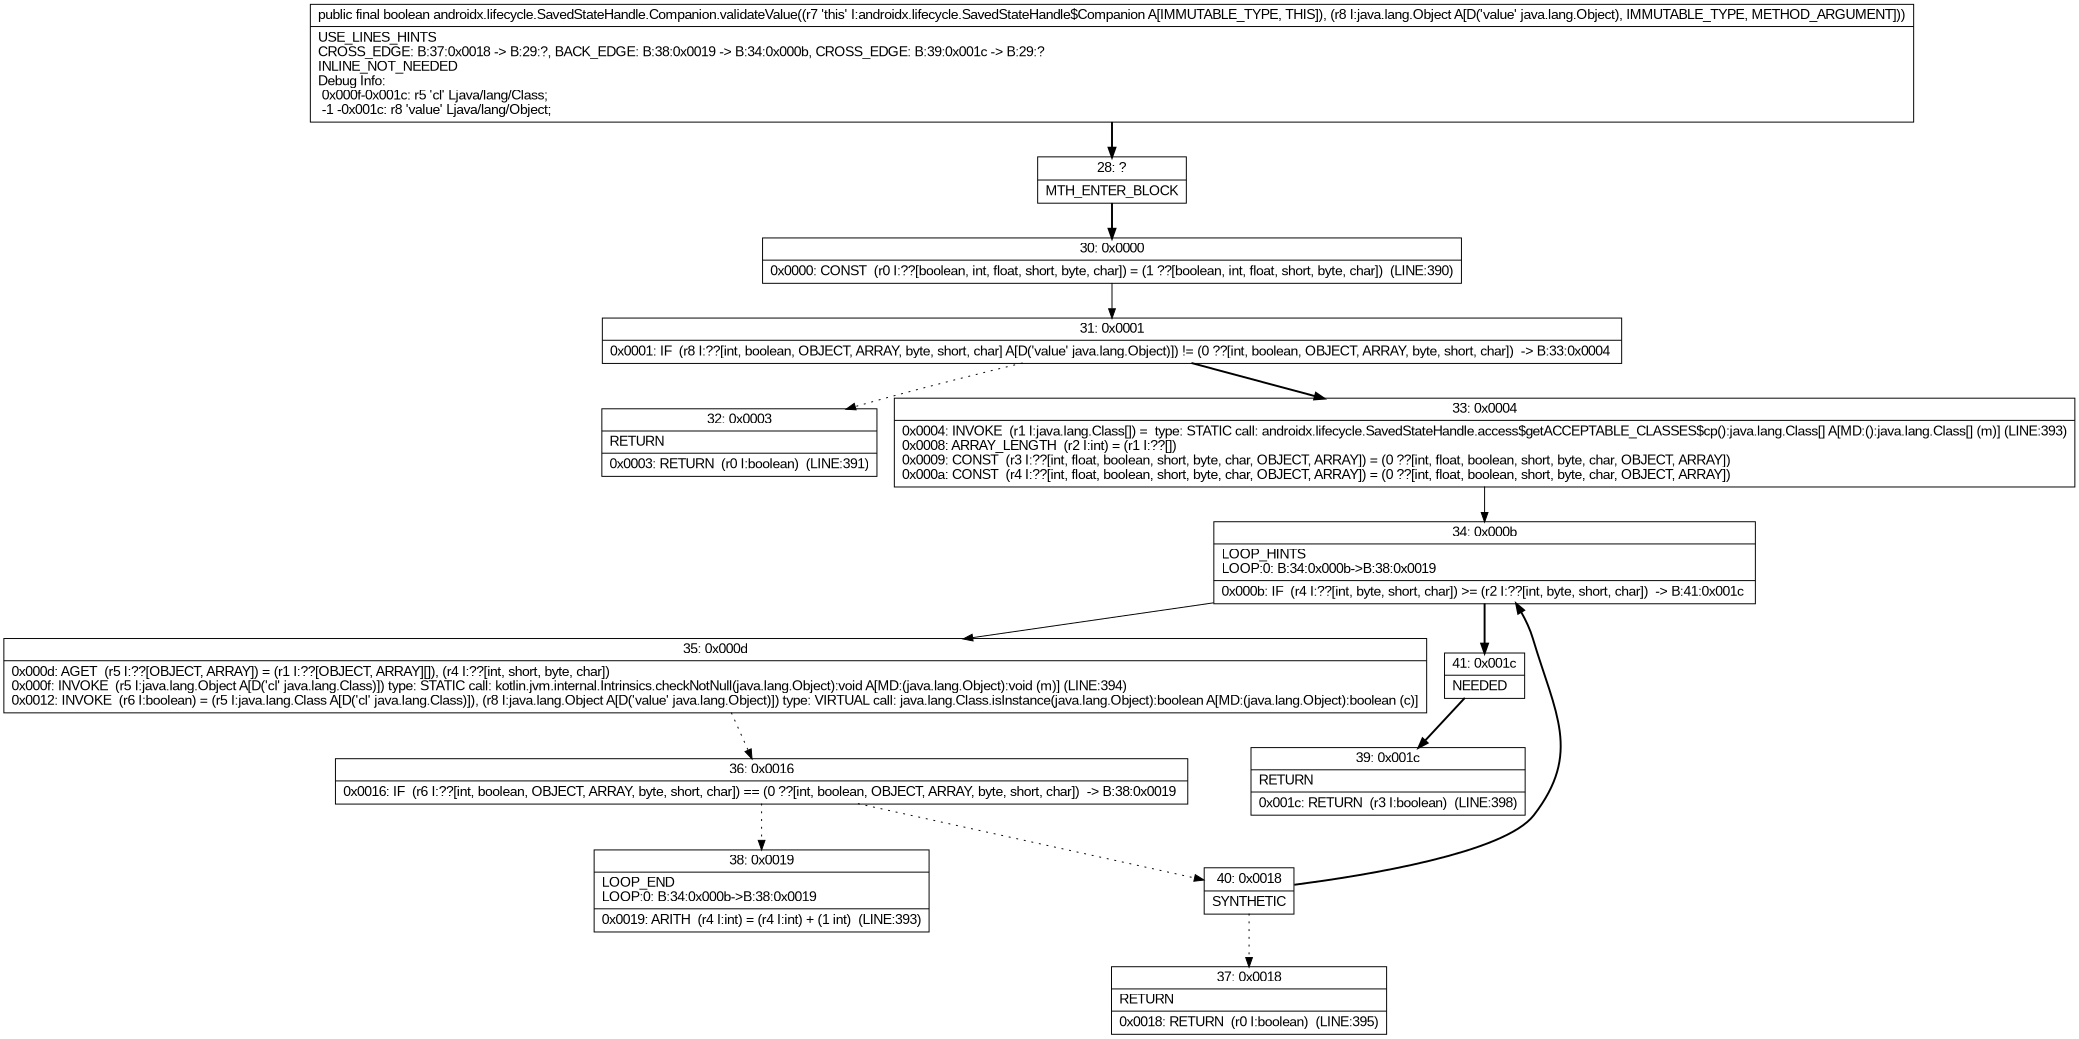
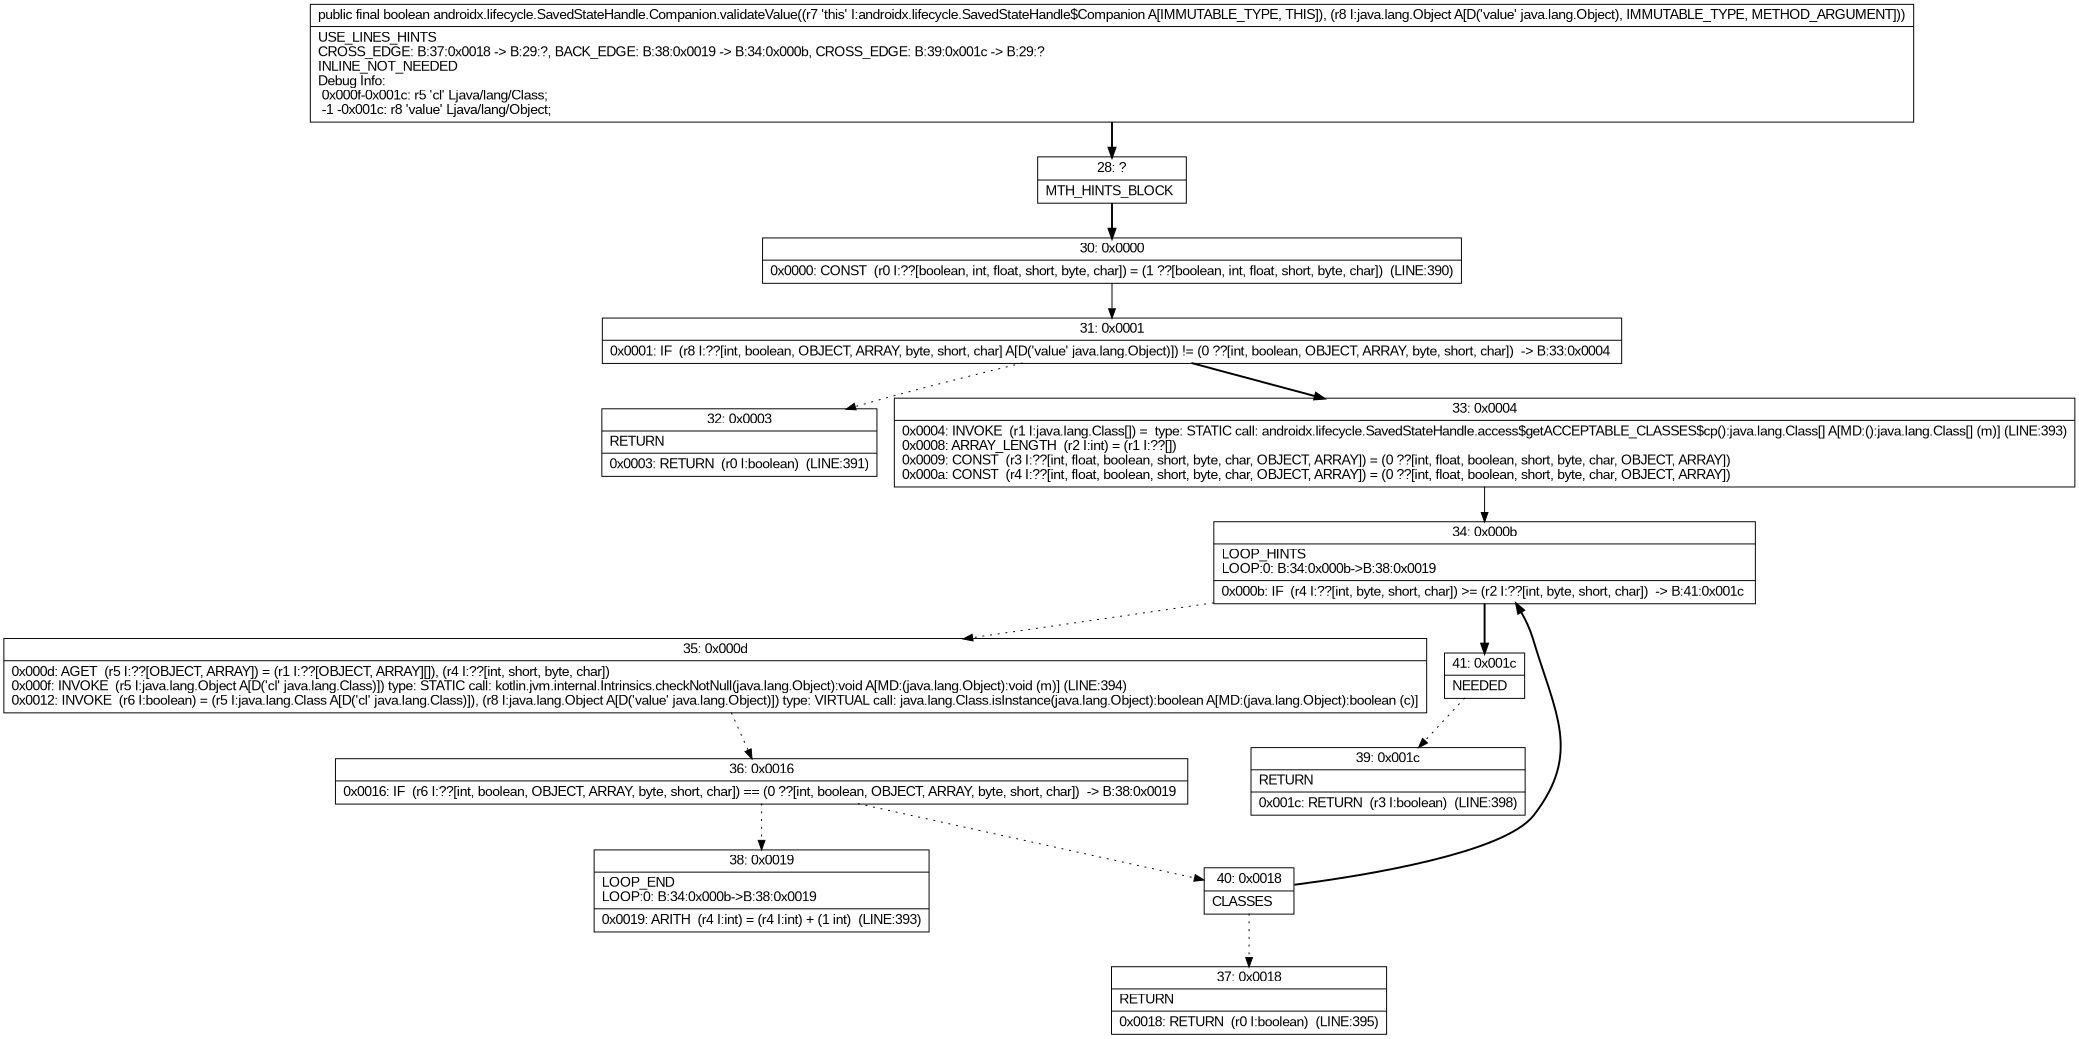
node "28: ?": text "MTH_ENTER_BLOCK" -> "MTH_HINTS_BLOCK"
edge "34: 0x000b" -> "35: 0x000d": style solid -> dotted
edge "41: 0x001c" -> "39: 0x001c": style bold -> dotted
node "40: 0x0018": text "SYNTHETIC" -> "CLASSES"
